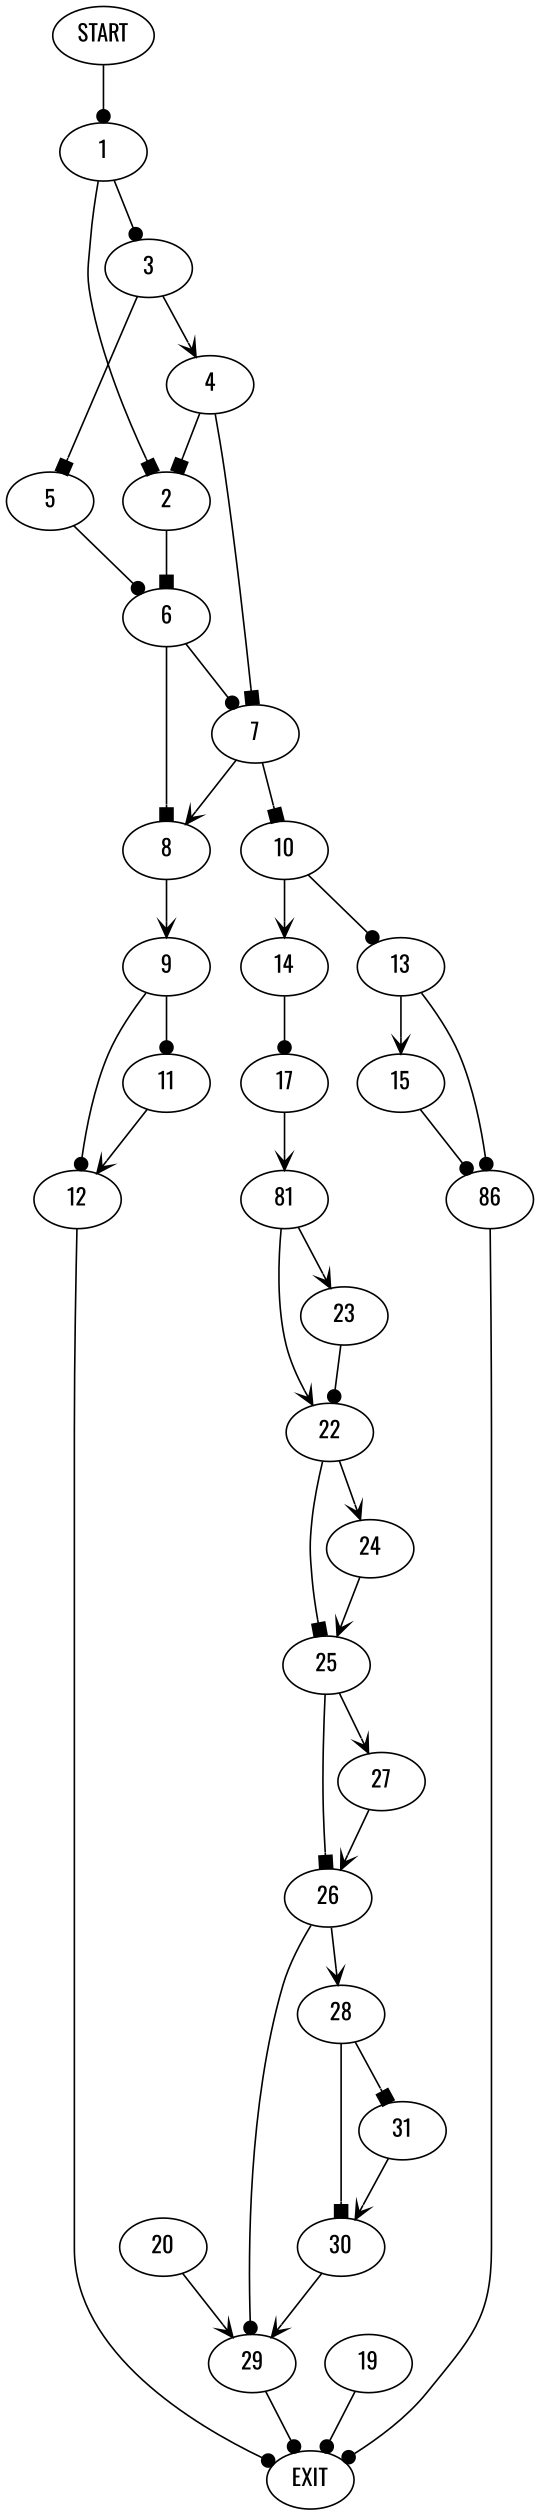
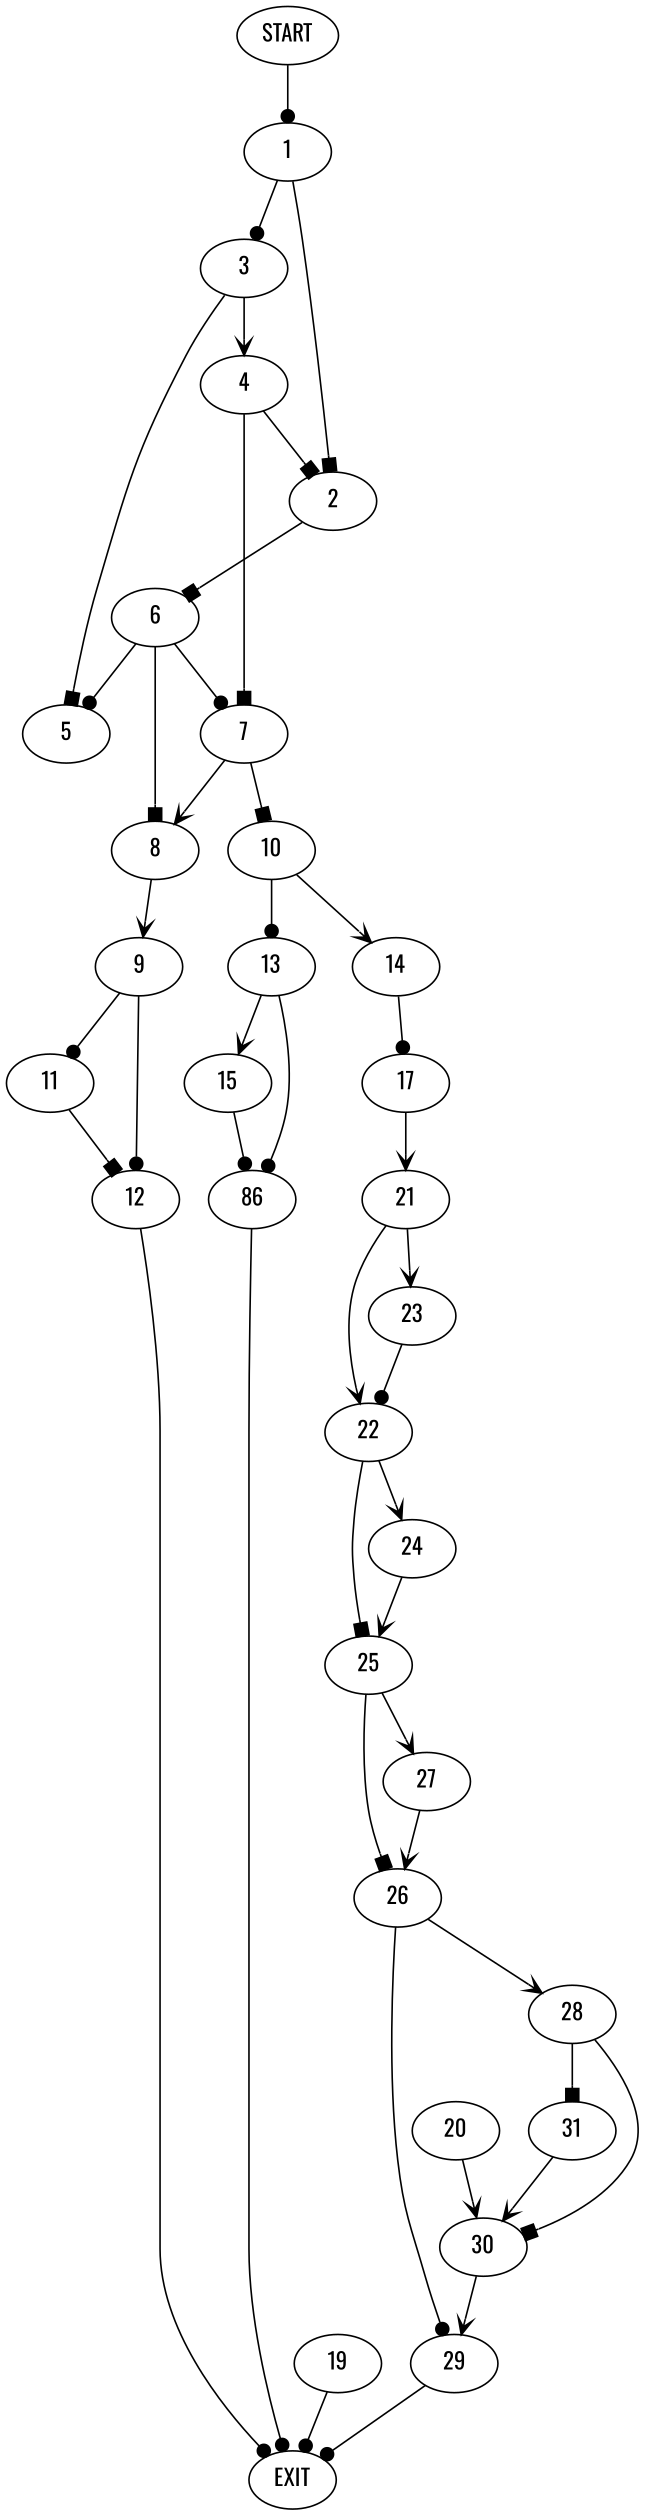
edge "5" -> "6": reversed
edge "11" -> "12": arrowhead vee -> box
node "81": label "81" -> "21"
edge "20" -> "29": now "20" -> "30"
